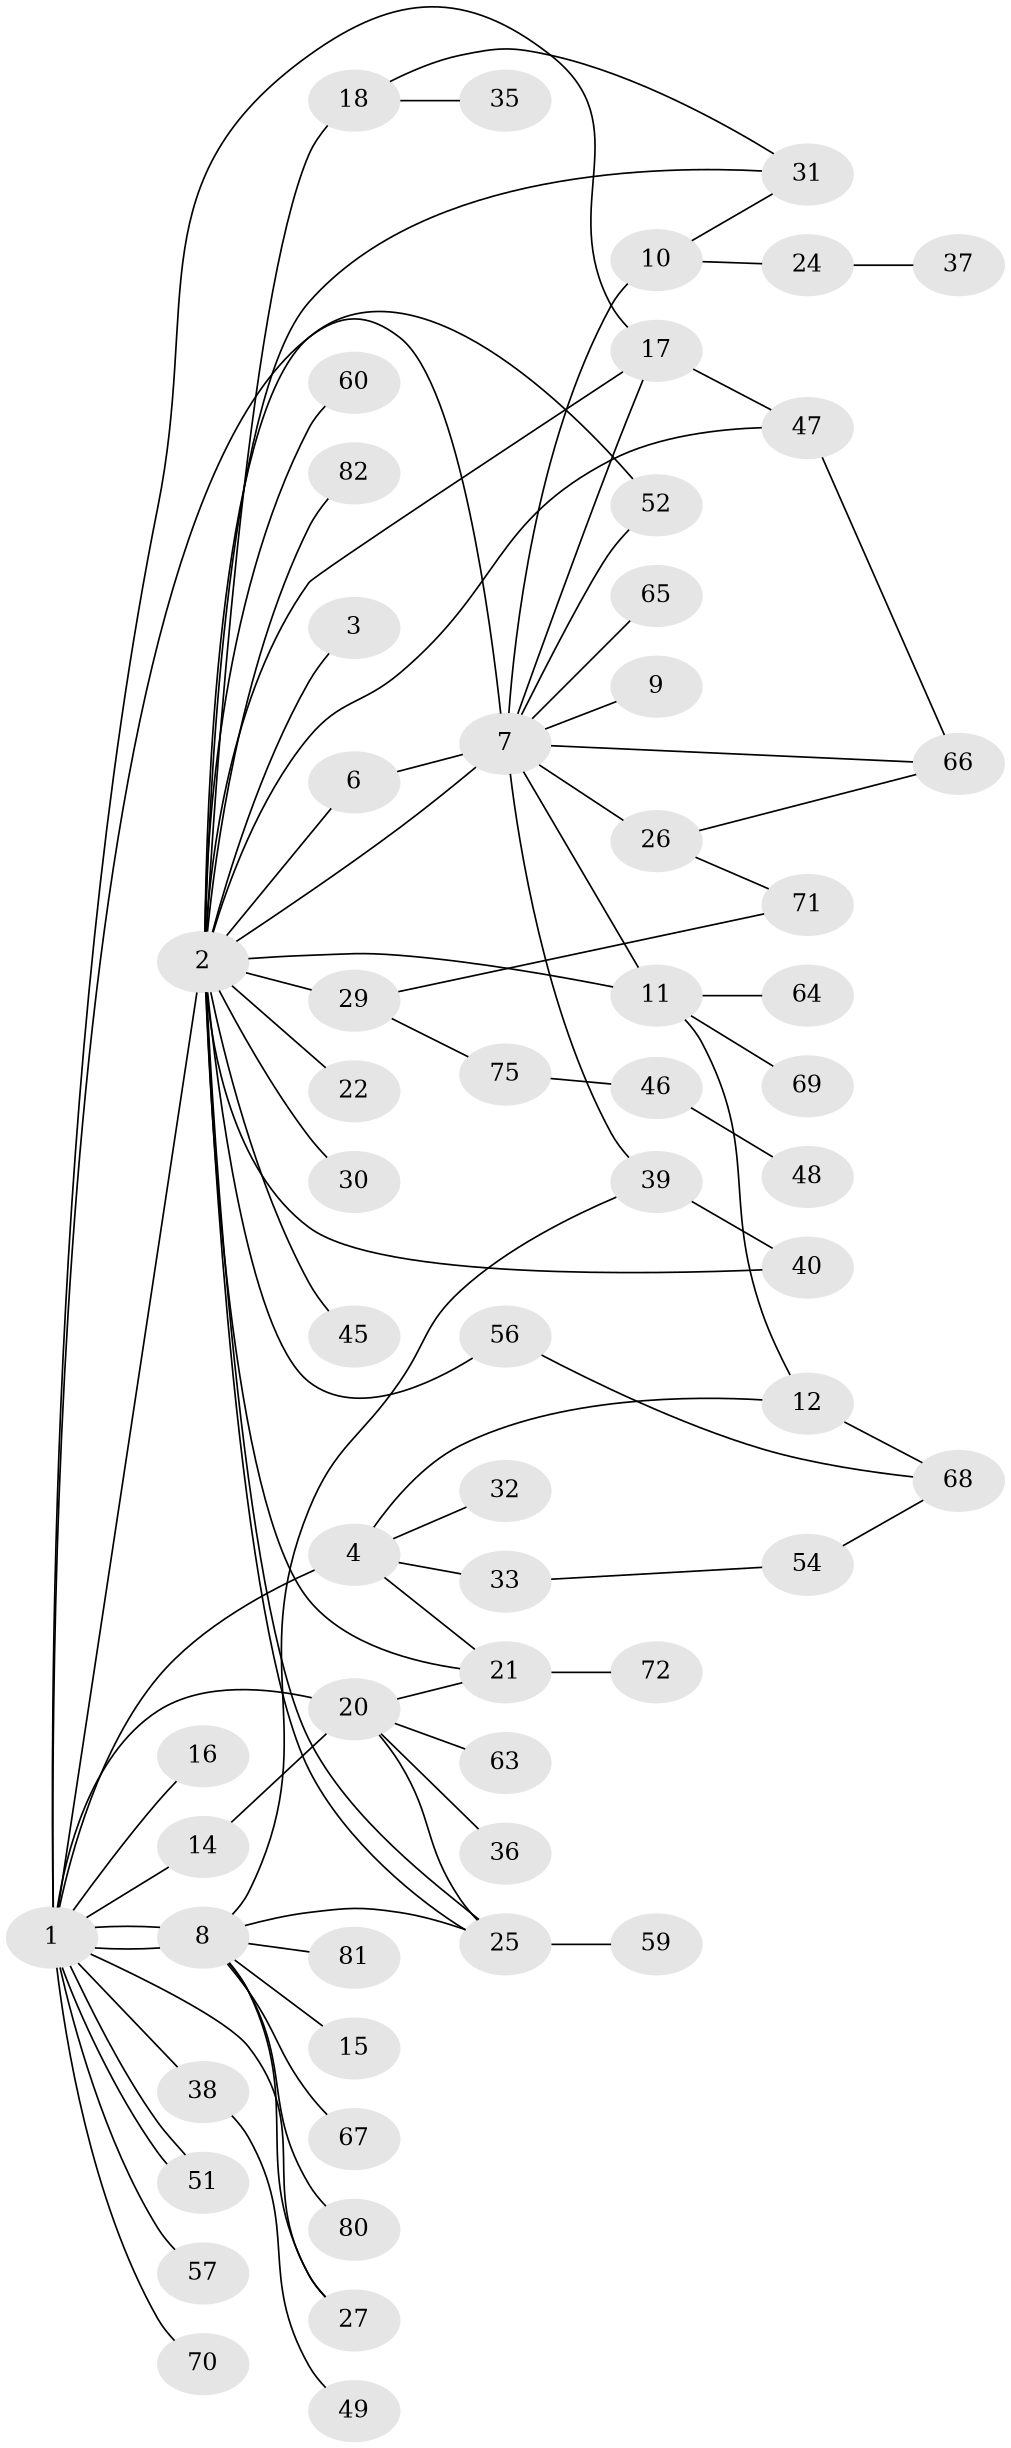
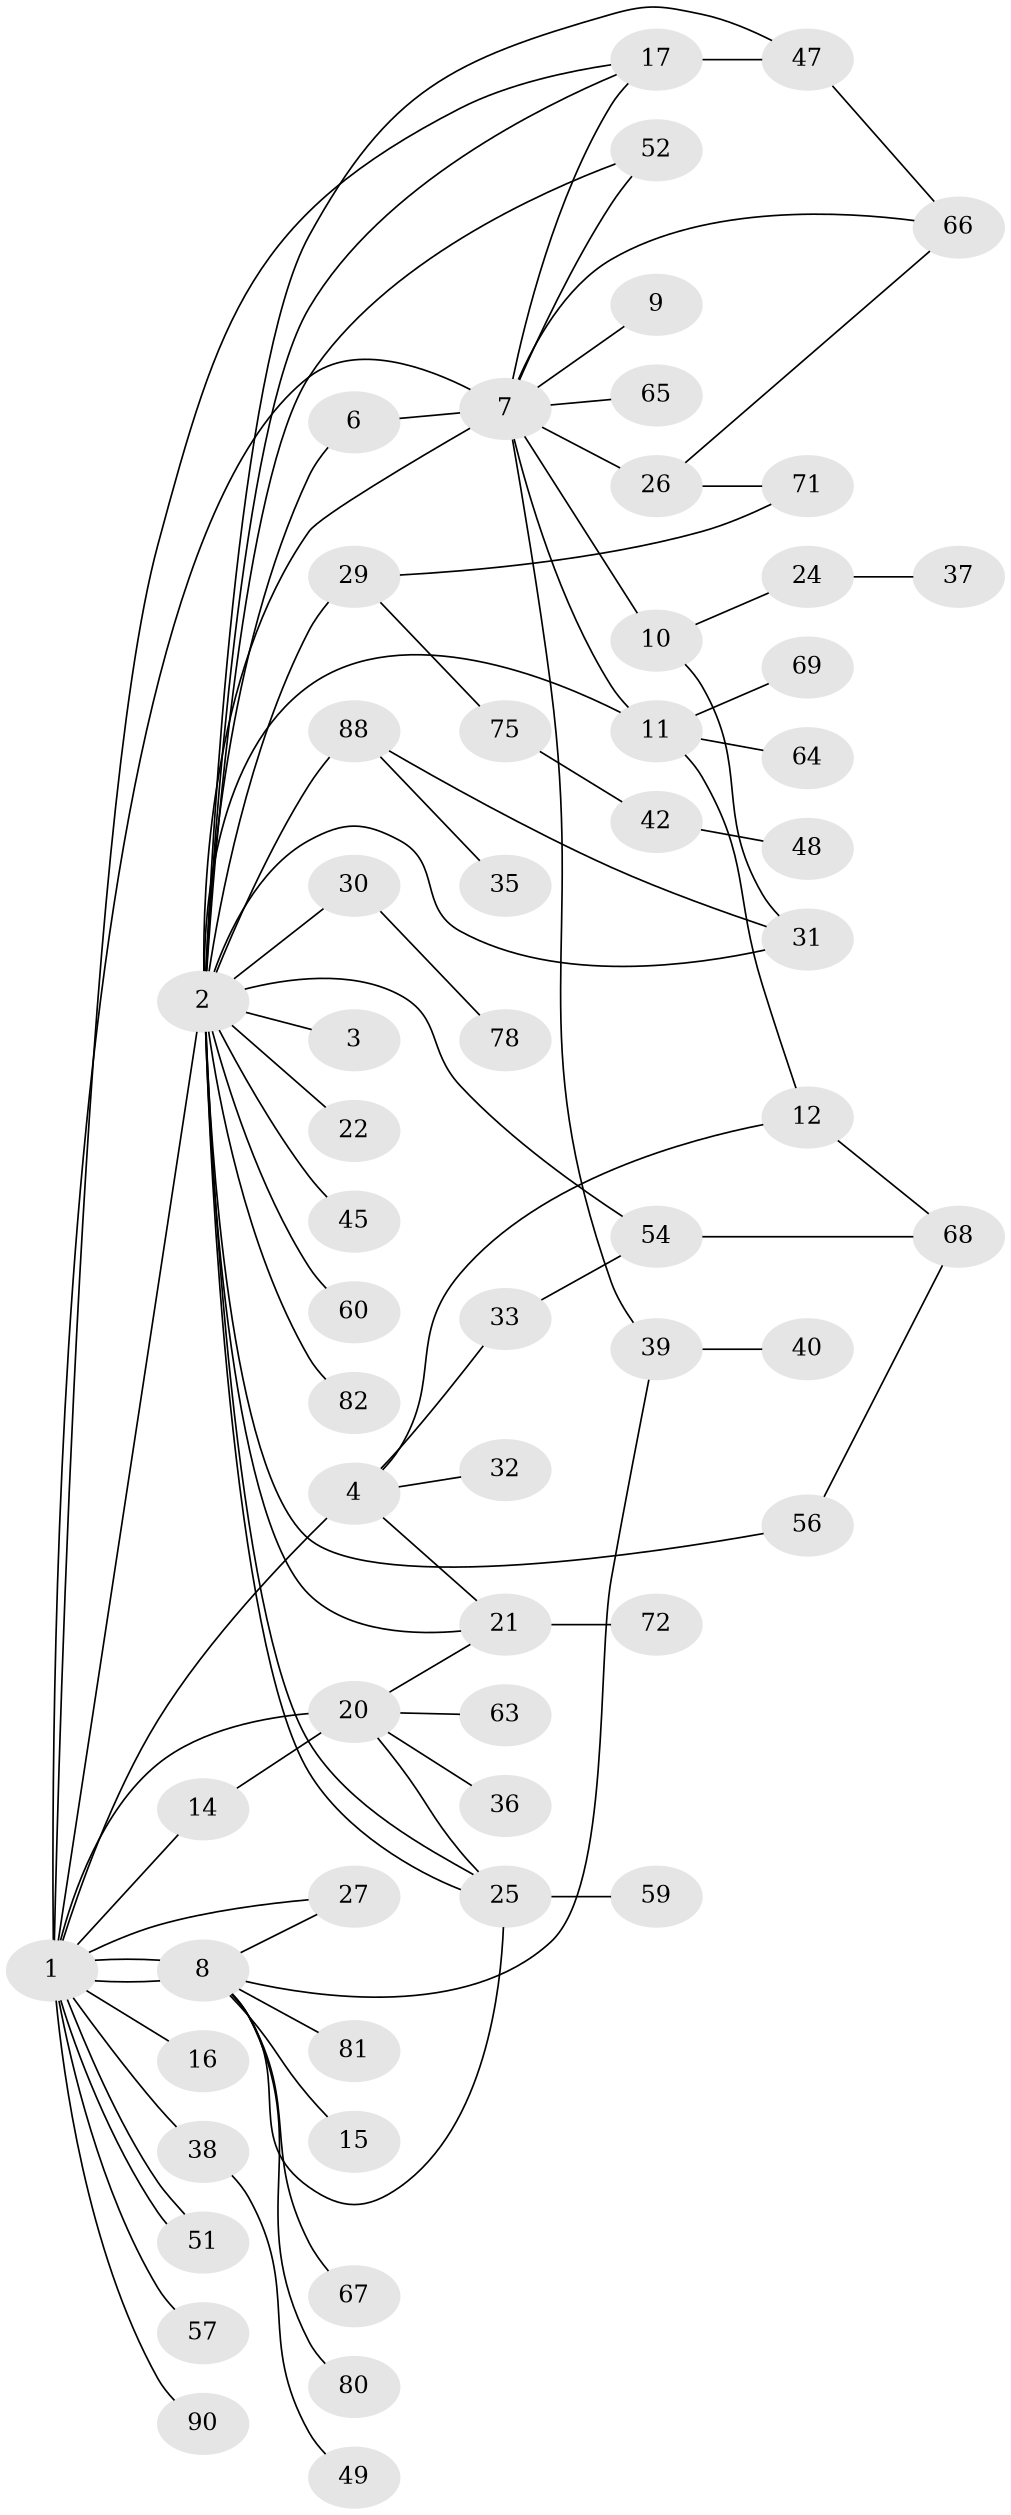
node "18": label "18" -> "88"
node "78": added
node "46": label "46" -> "42"
edge "2" -- "40": now "2" -- "54"
node "70": label "70" -> "90"
